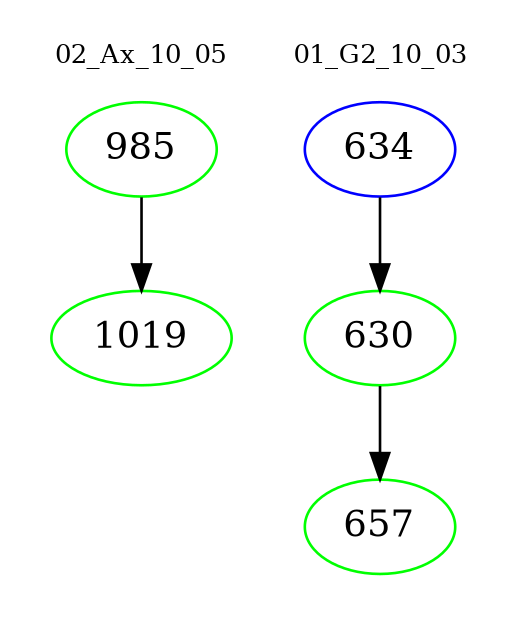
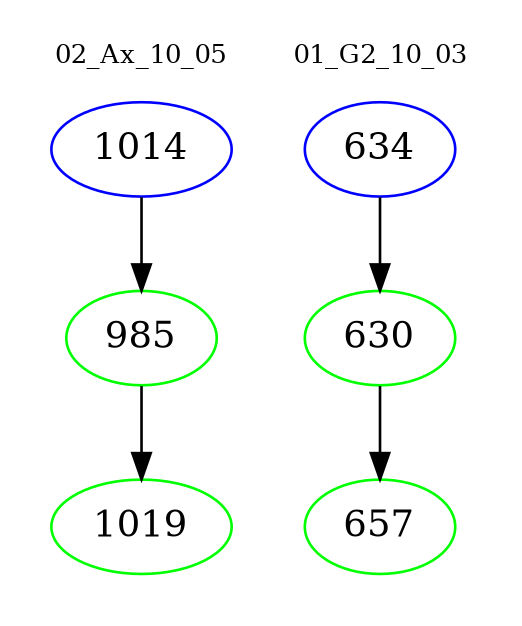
node "1014": added
